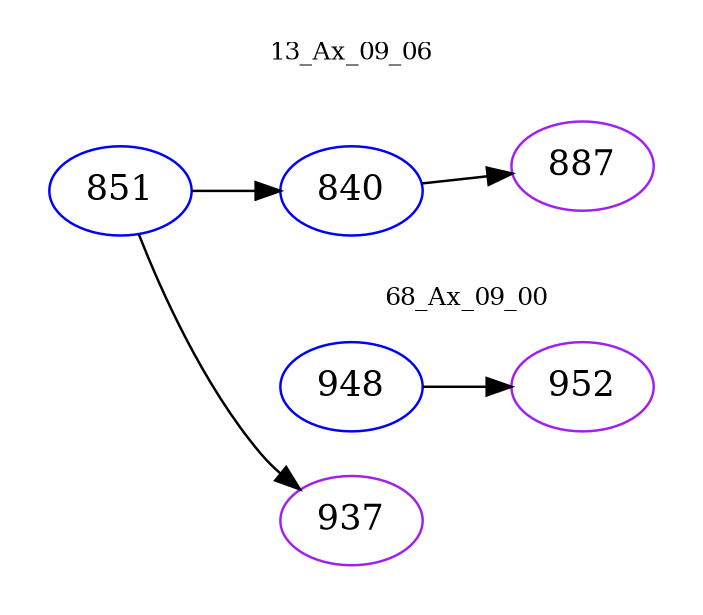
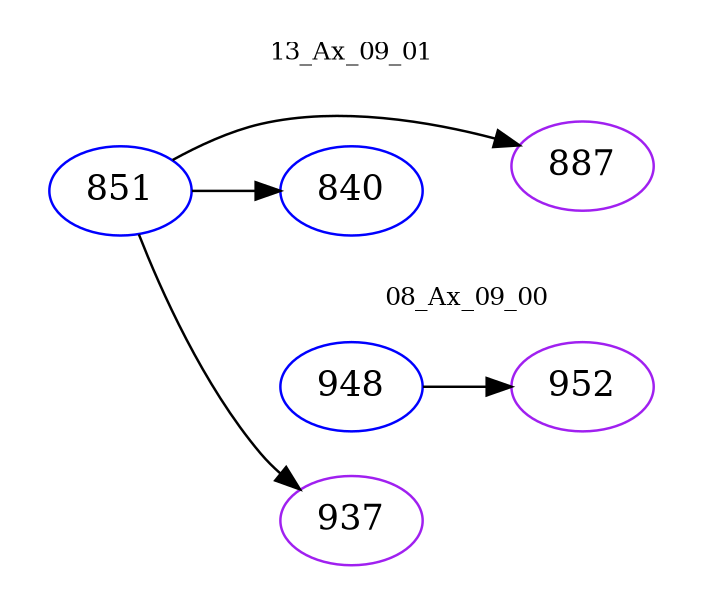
cluster "13_Ax_09_06": label "13_Ax_09_06" -> "13_Ax_09_01"
edge "840" -> "887": now "851" -> "887"
cluster "68_Ax_09_00": label "68_Ax_09_00" -> "08_Ax_09_00"
